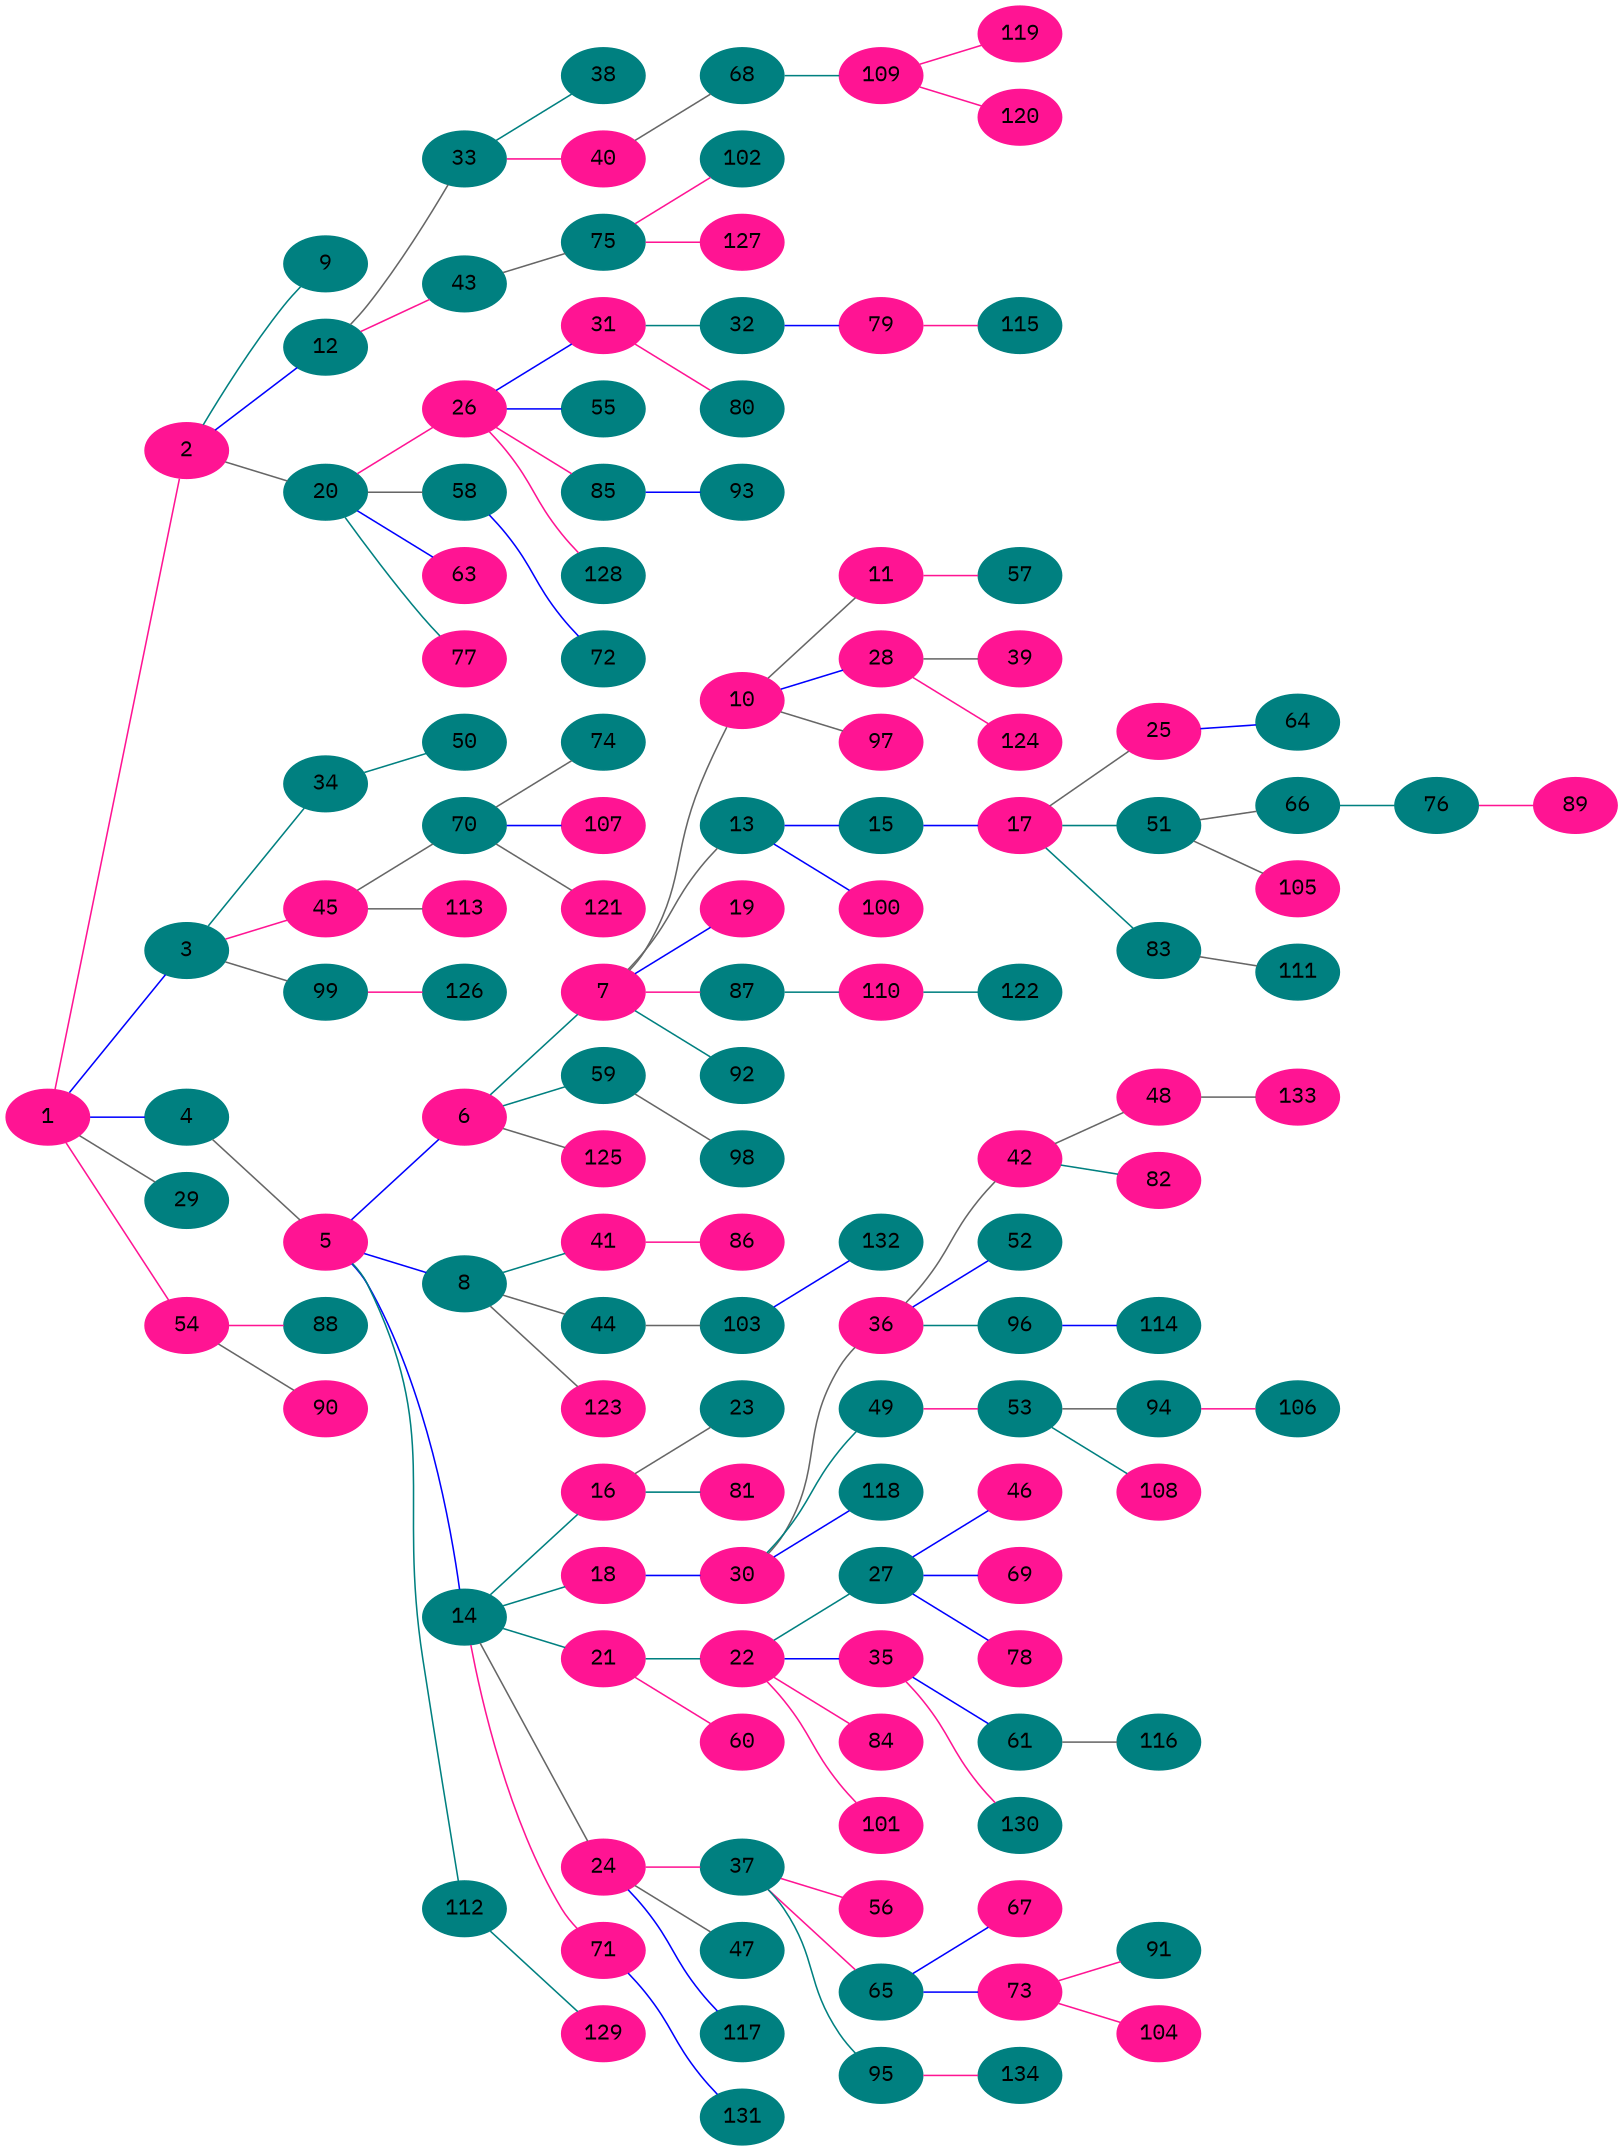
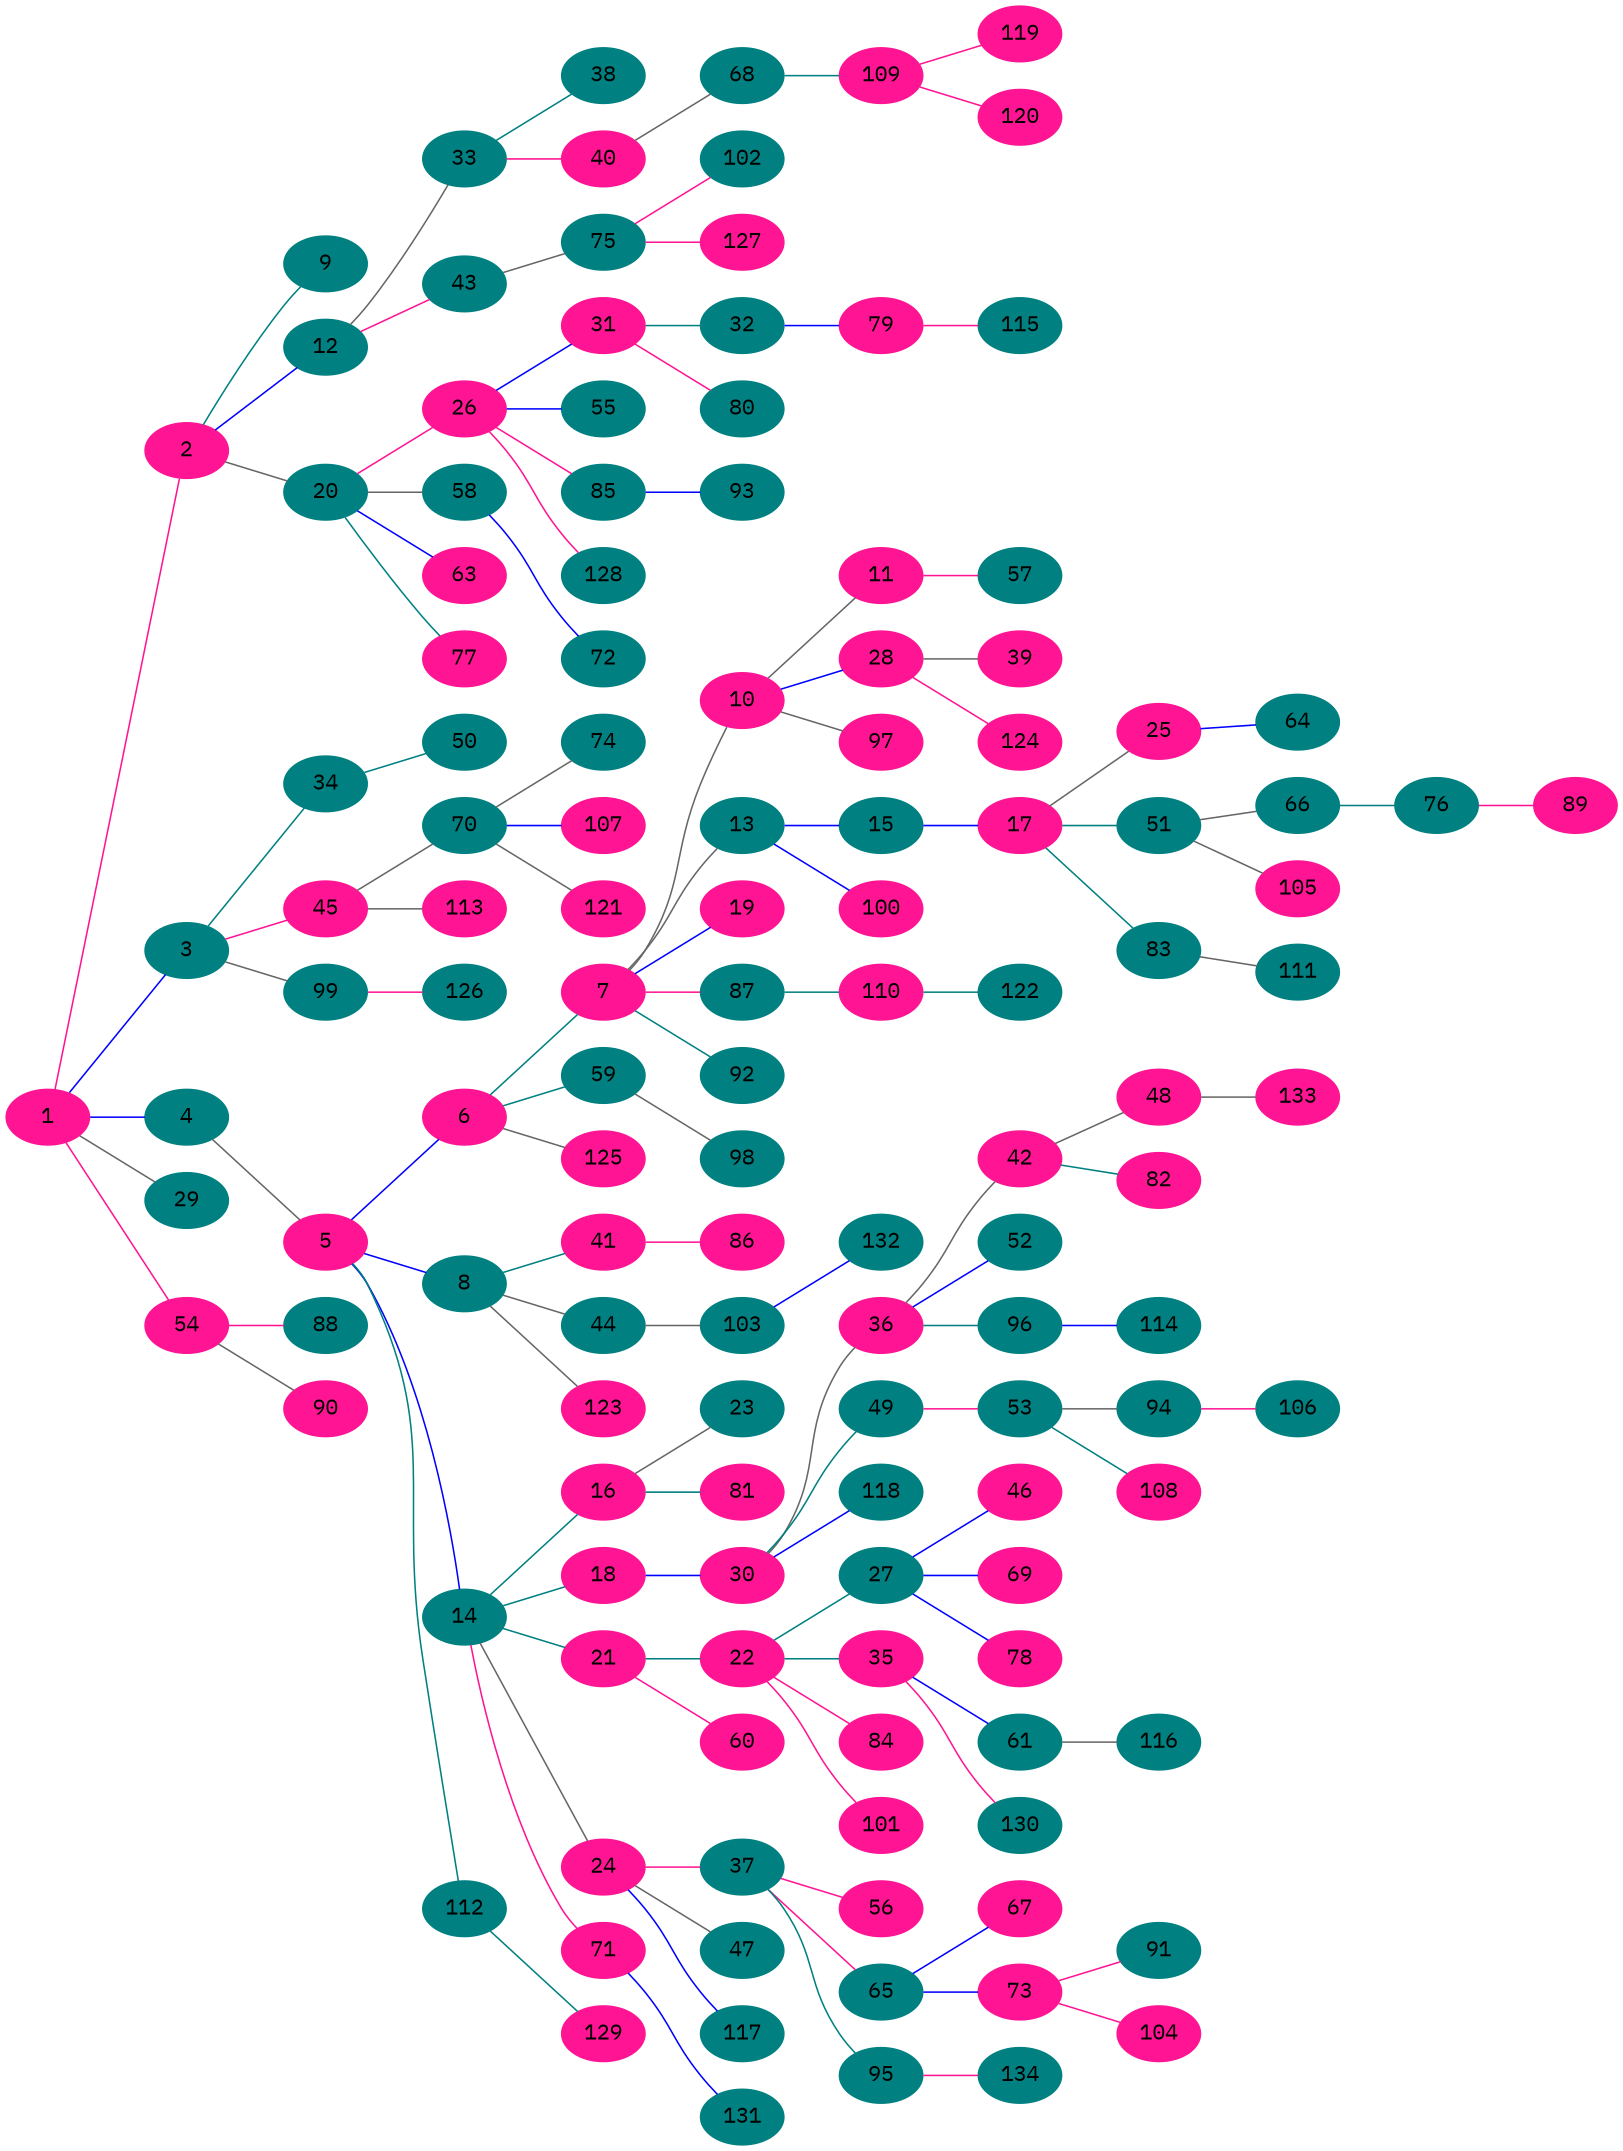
edge "22" -- "35": color blue -> teal
